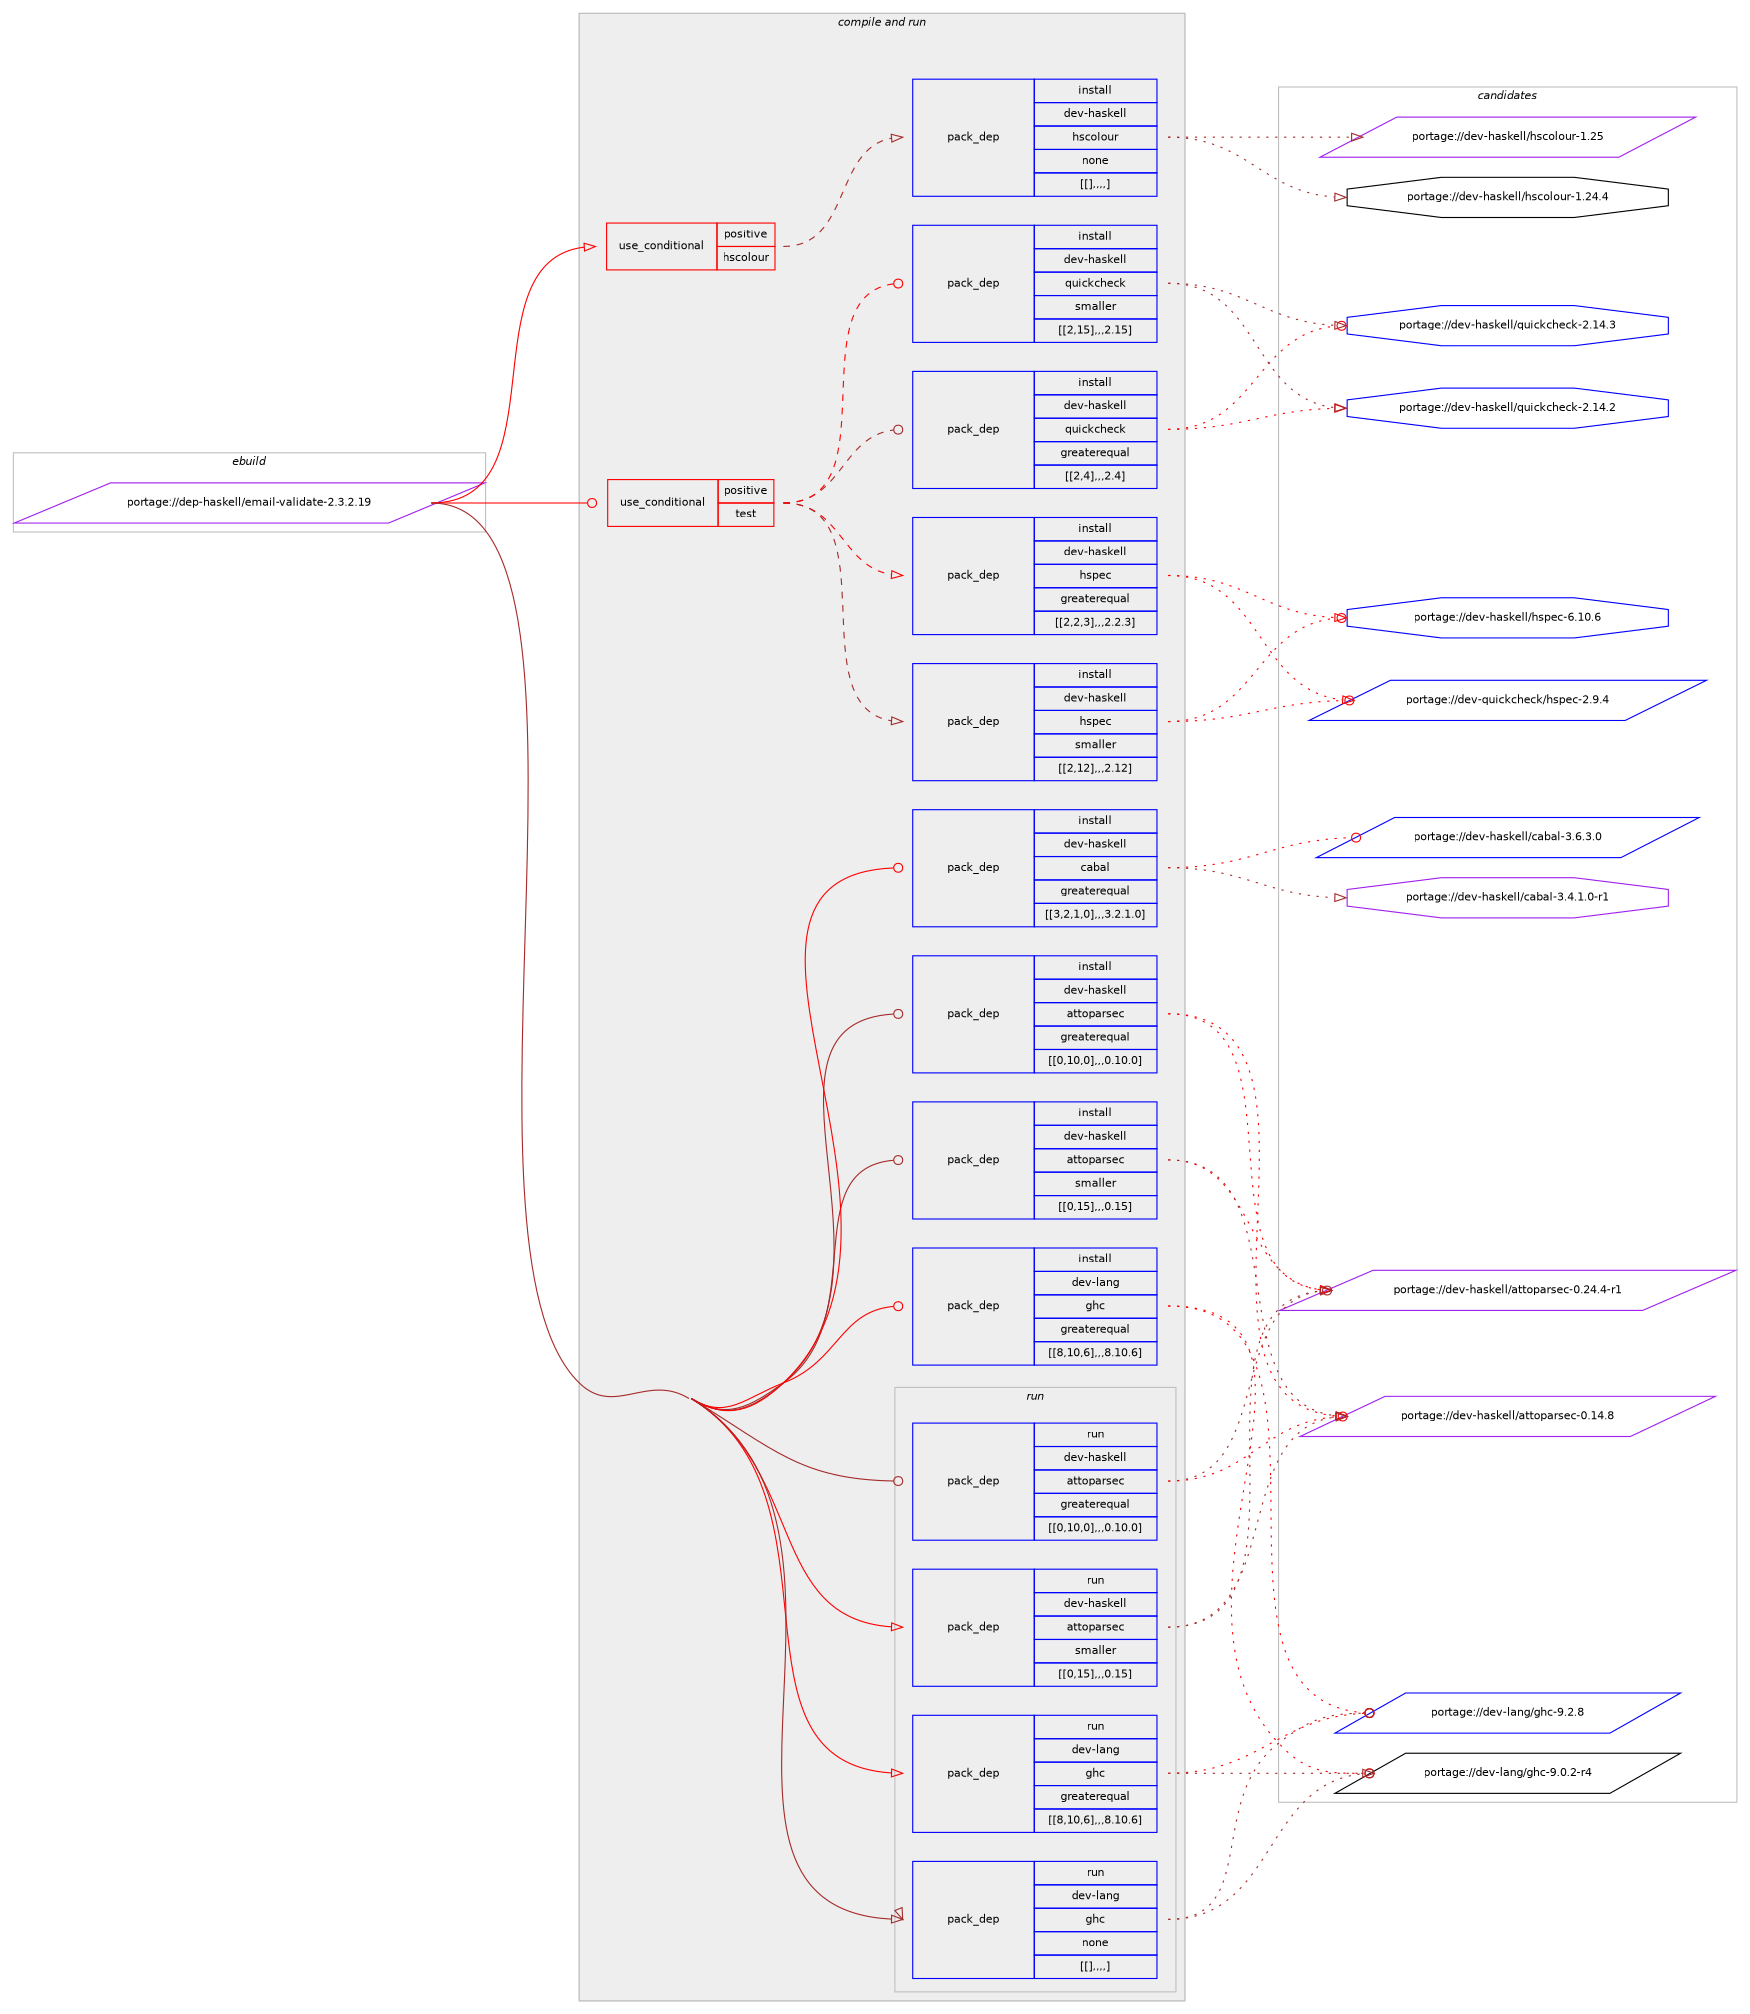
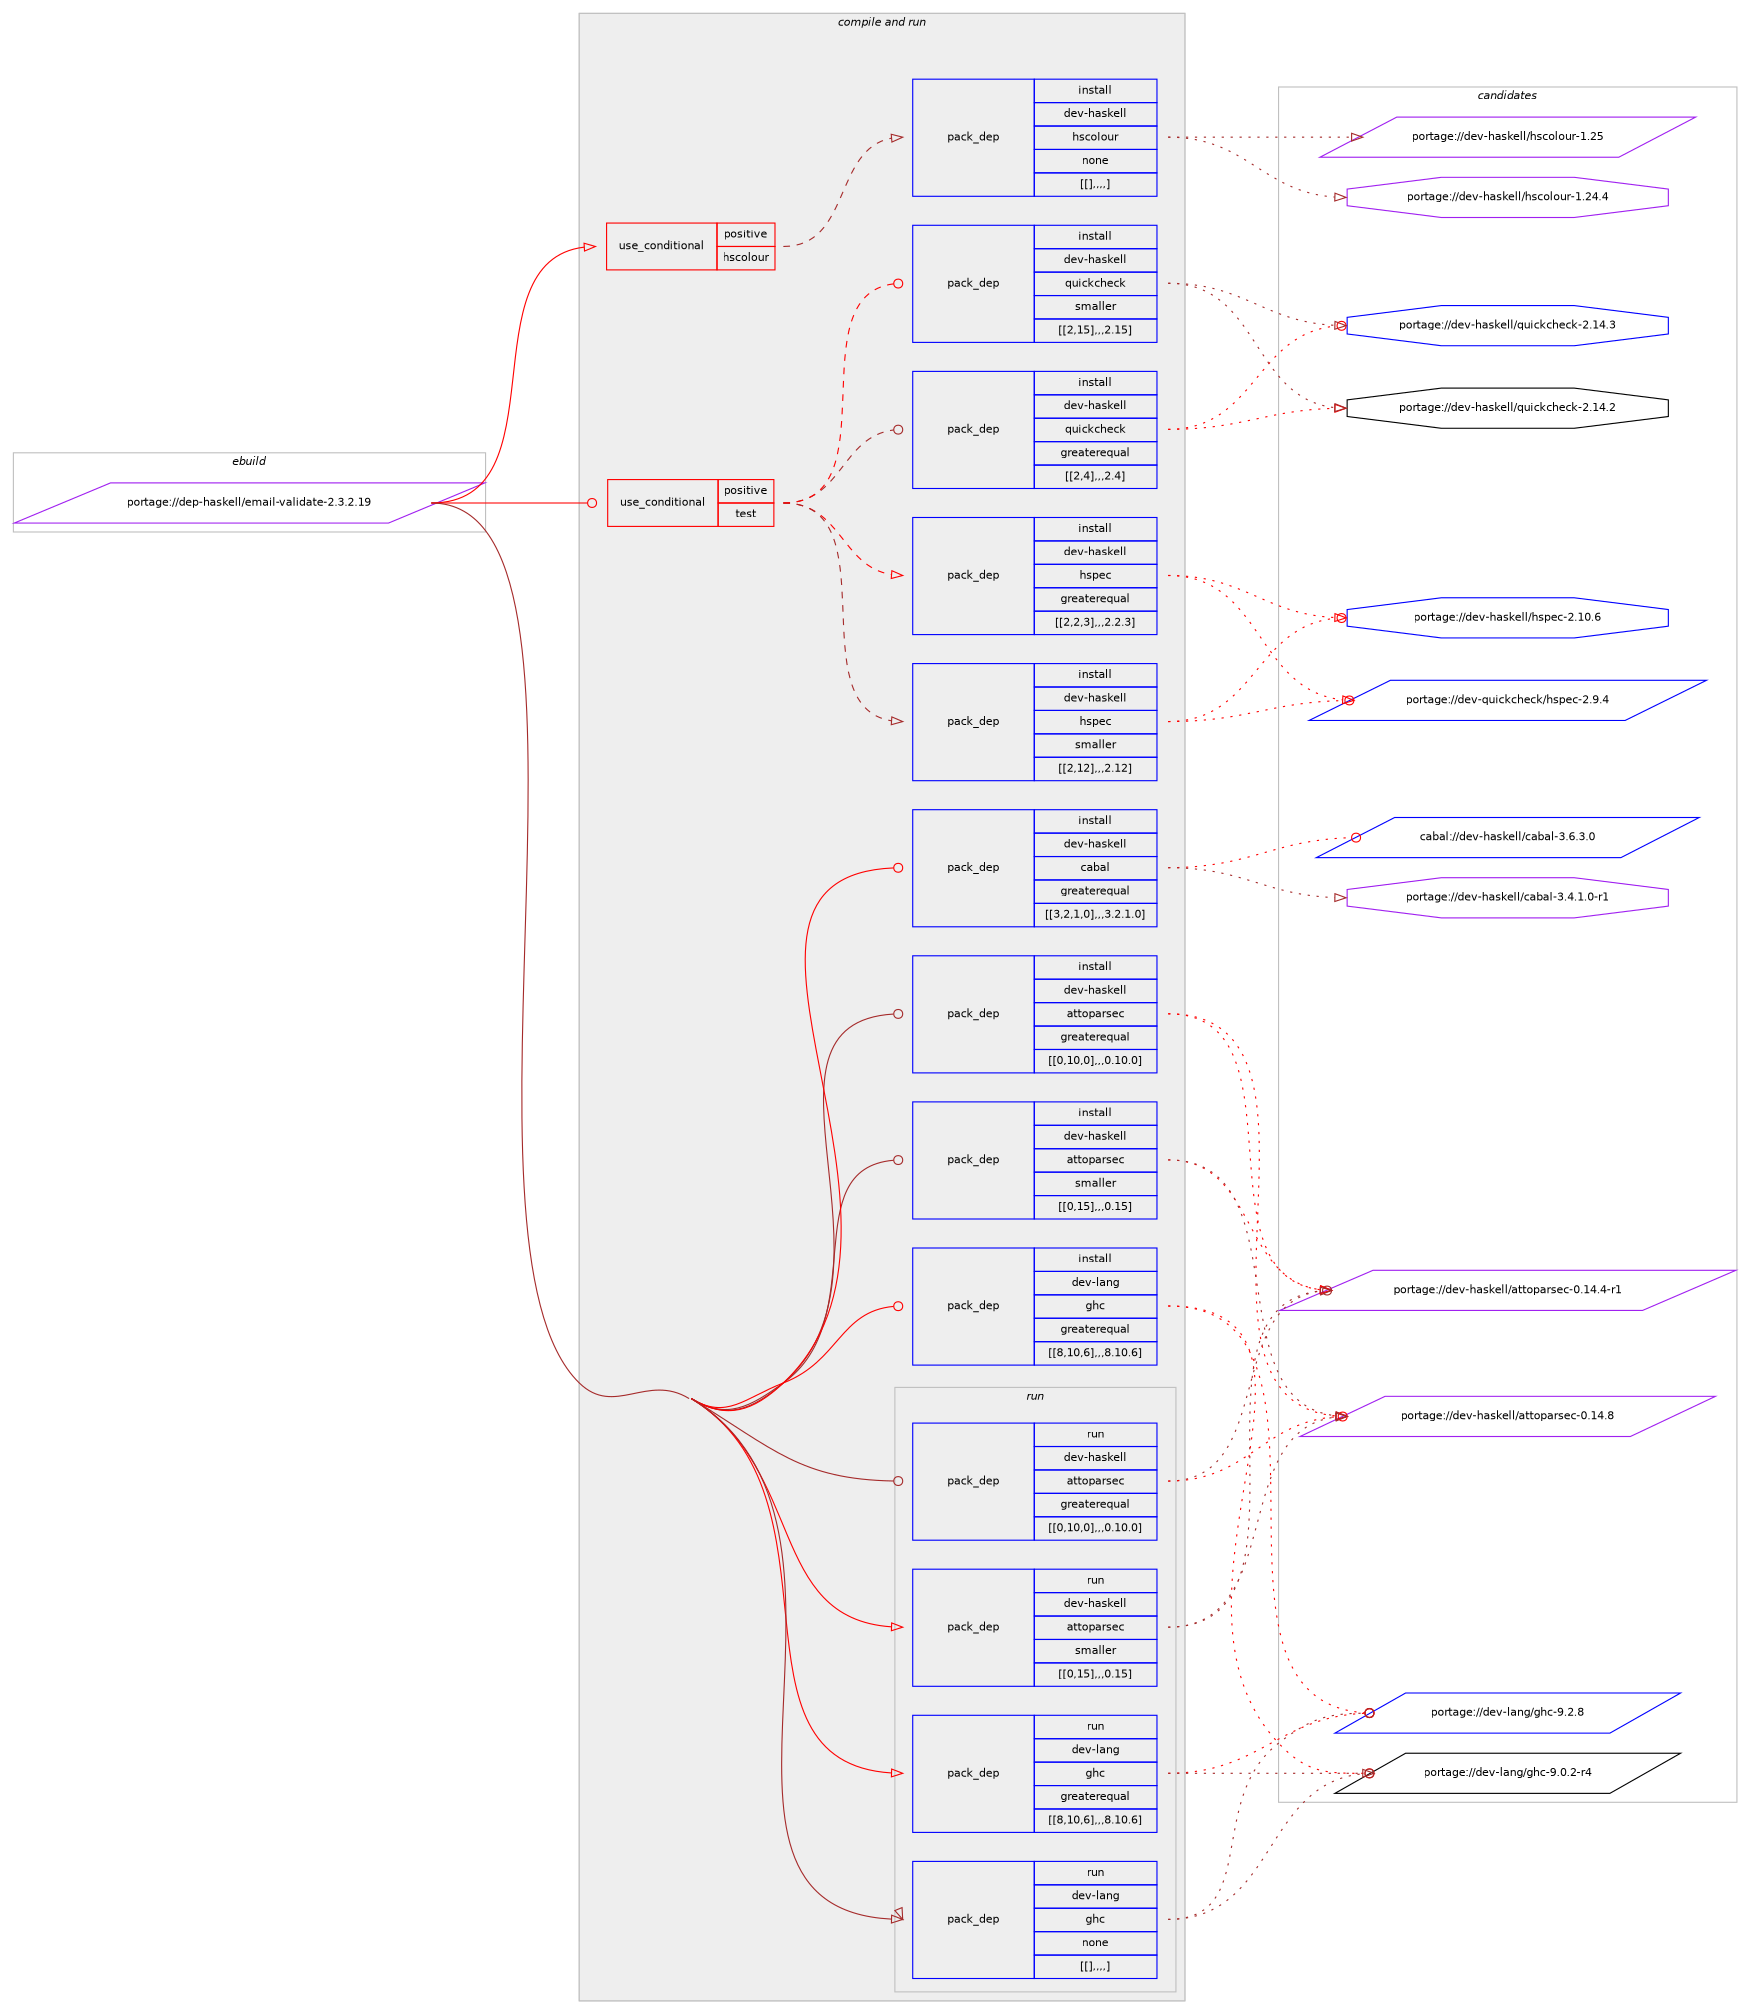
node "portage://dev-haskell/hscolour-1.24.4": color black -> purple
node "portage://dev-haskell/quickcheck-2.14.2": color blue -> black
node "portage://dev-haskell/hspec-6.10.6": label "portage://dev-haskell/hspec-6.10.6" -> "portage://dev-haskell/hspec-2.10.6"
node "portage://dev-haskell/cabal-3.6.3.0": label "portage://dev-haskell/cabal-3.6.3.0" -> "cabal://dev-haskell/cabal-3.6.3.0"
node "portage://dev-haskell/attoparsec-0.24.4-r1": label "portage://dev-haskell/attoparsec-0.24.4-r1" -> "portage://dev-haskell/attoparsec-0.14.4-r1"
